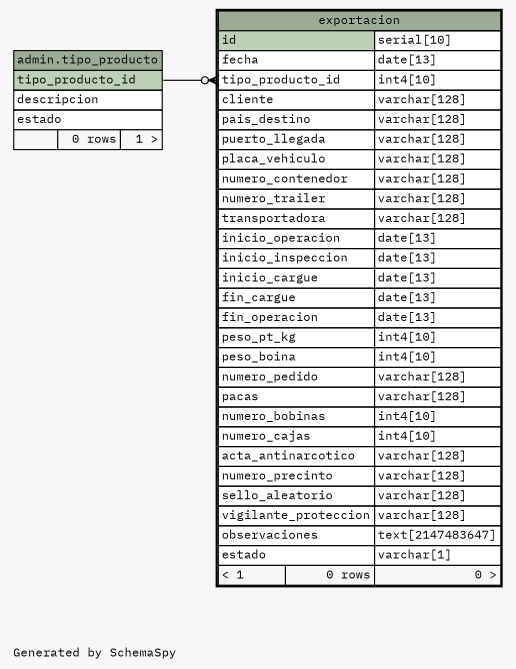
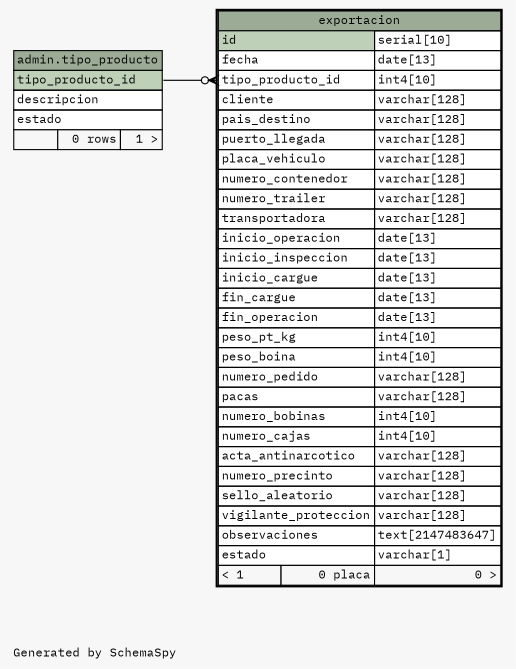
node "exportacion": text "0 rows" -> "0 placa"
